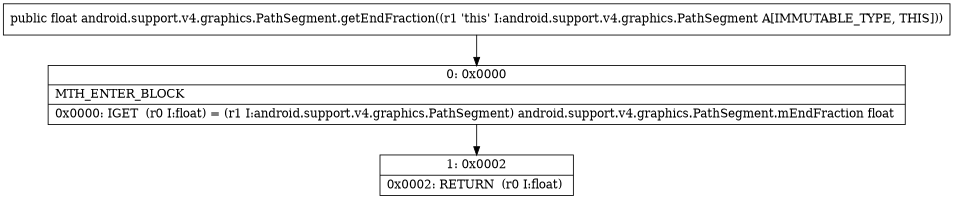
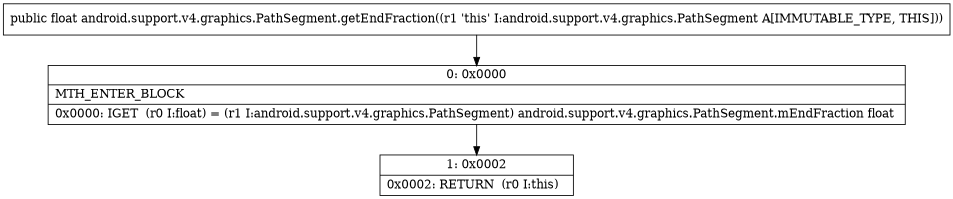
node "1: 0x0002": text "0x0002: RETURN  (r0 I:float)" -> "0x0002: RETURN  (r0 I:this)"
